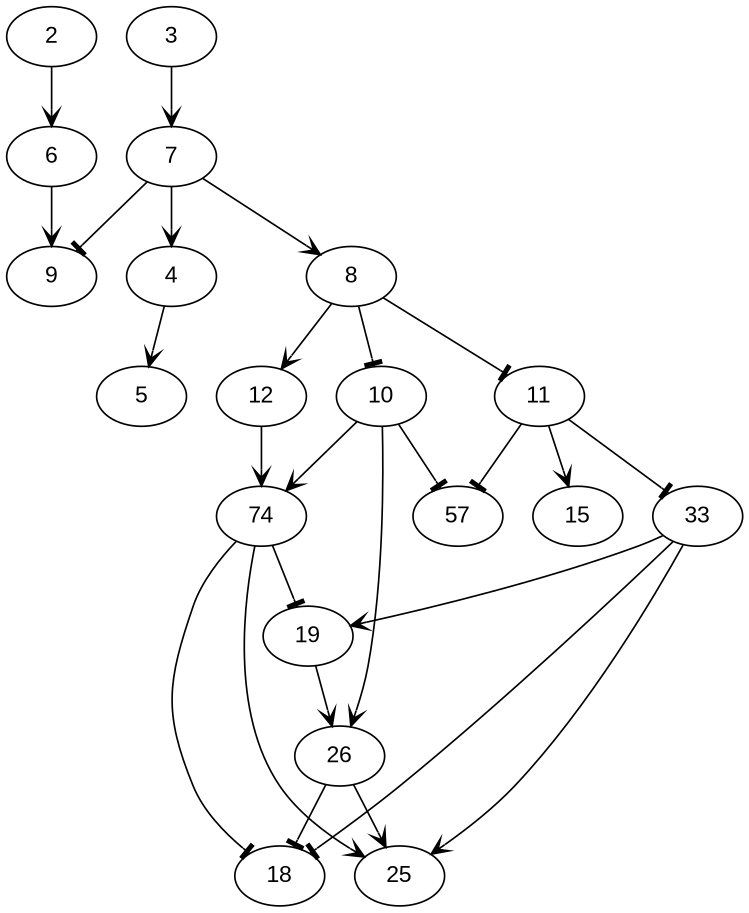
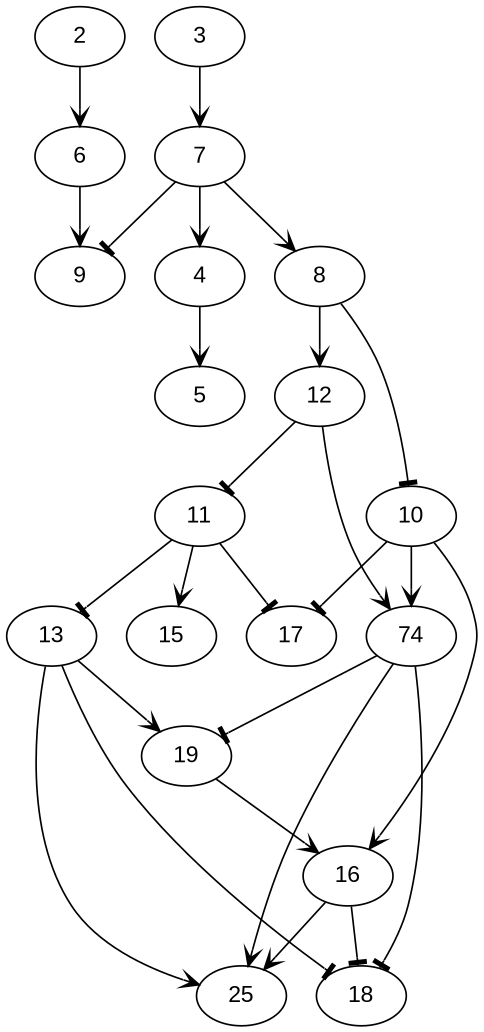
edge "8" -> "11": now "12" -> "11"
node "57": label "57" -> "17"
node "33": label "33" -> "13"
node "26": label "26" -> "16"
